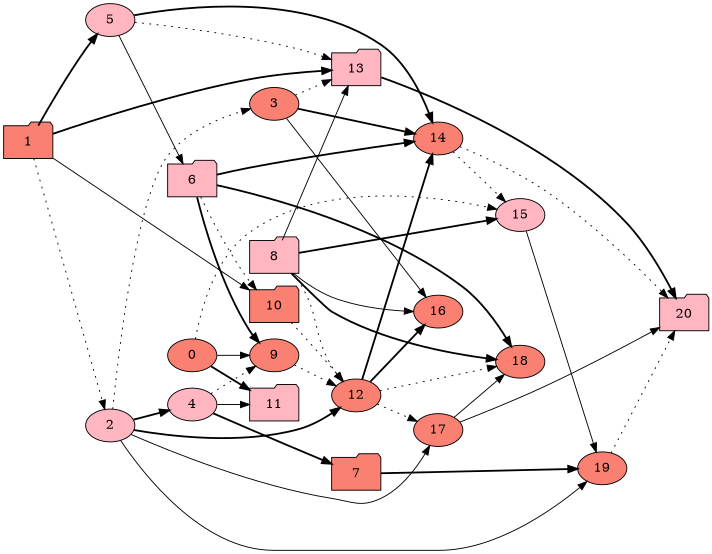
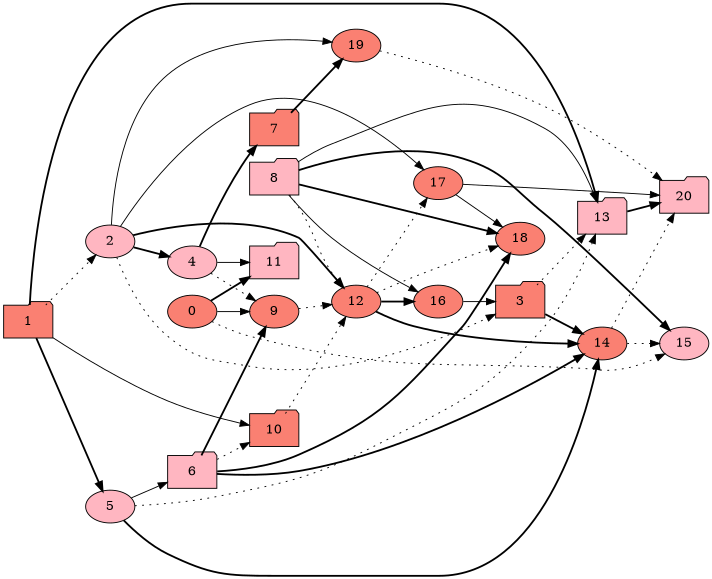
node "3": shape ellipse -> folder
edge "3" -> "16": reversed
edge "15" -> "19": removed
